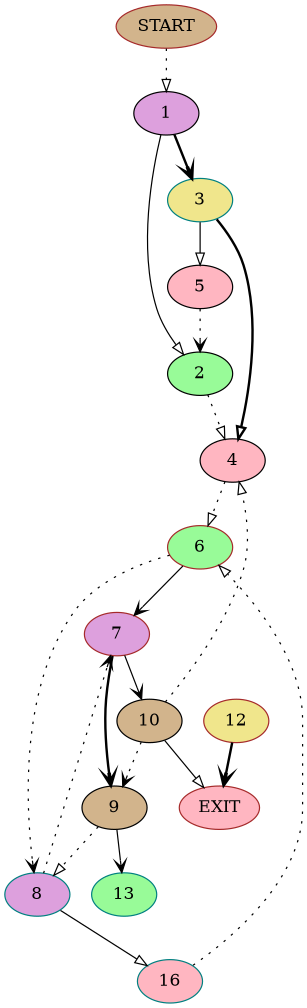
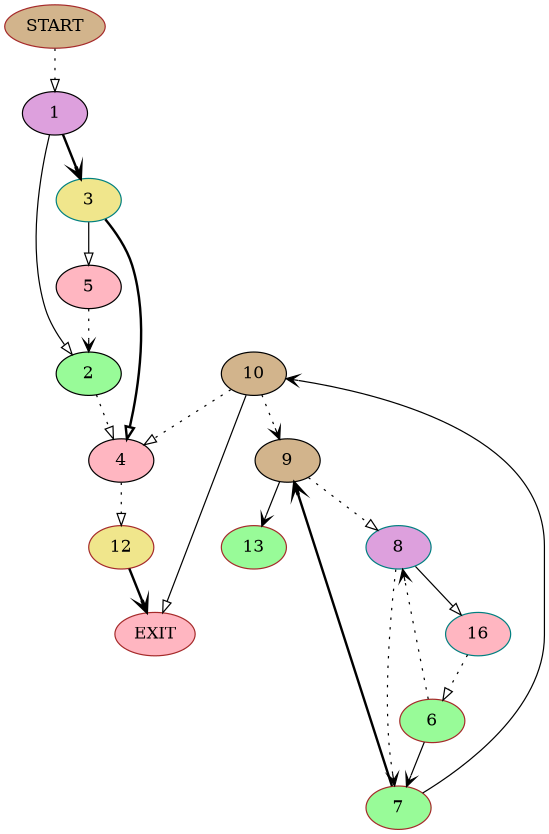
edge "4" -> "6": now "4" -> "12"
node "7": fillcolor plum -> palegreen
node "13": color teal -> brown
